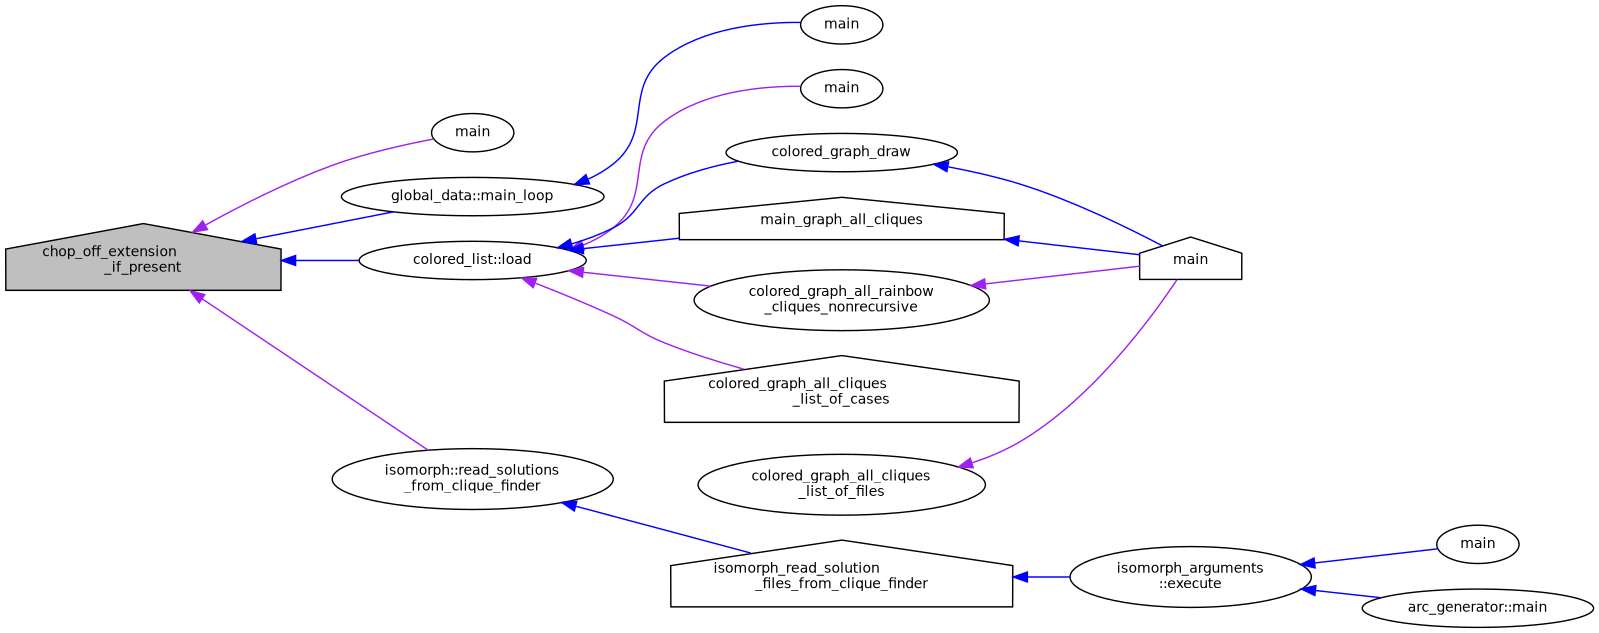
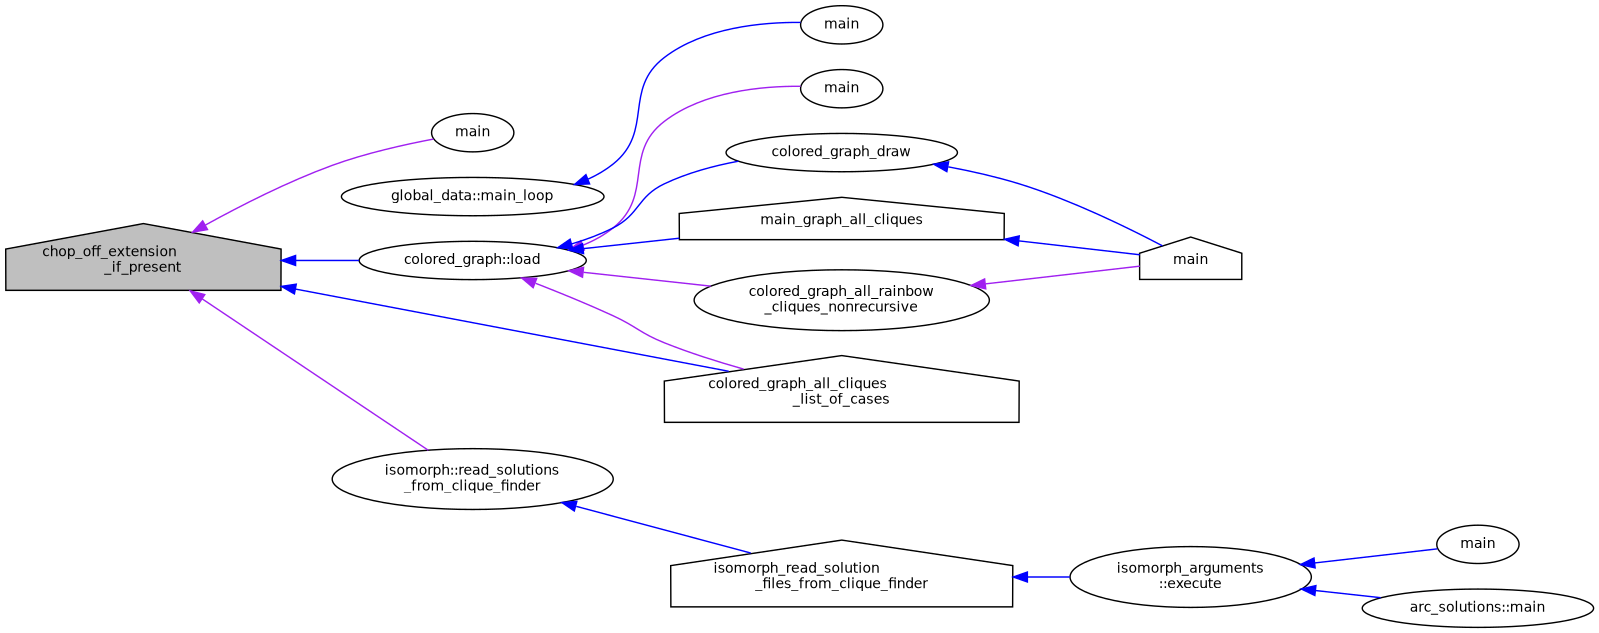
edge "global_data::main_loop" -> "chop_off_extension _if_present": now "colored_graph_all_cliques _list_of_cases" -> "chop_off_extension _if_present"
node "colored_list::load": label "colored_list::load" -> "colored_graph::load"
node "colored_graph_all_cliques _list_of_files": removed
node "arc_generator::main": label "arc_generator::main" -> "arc_solutions::main"
